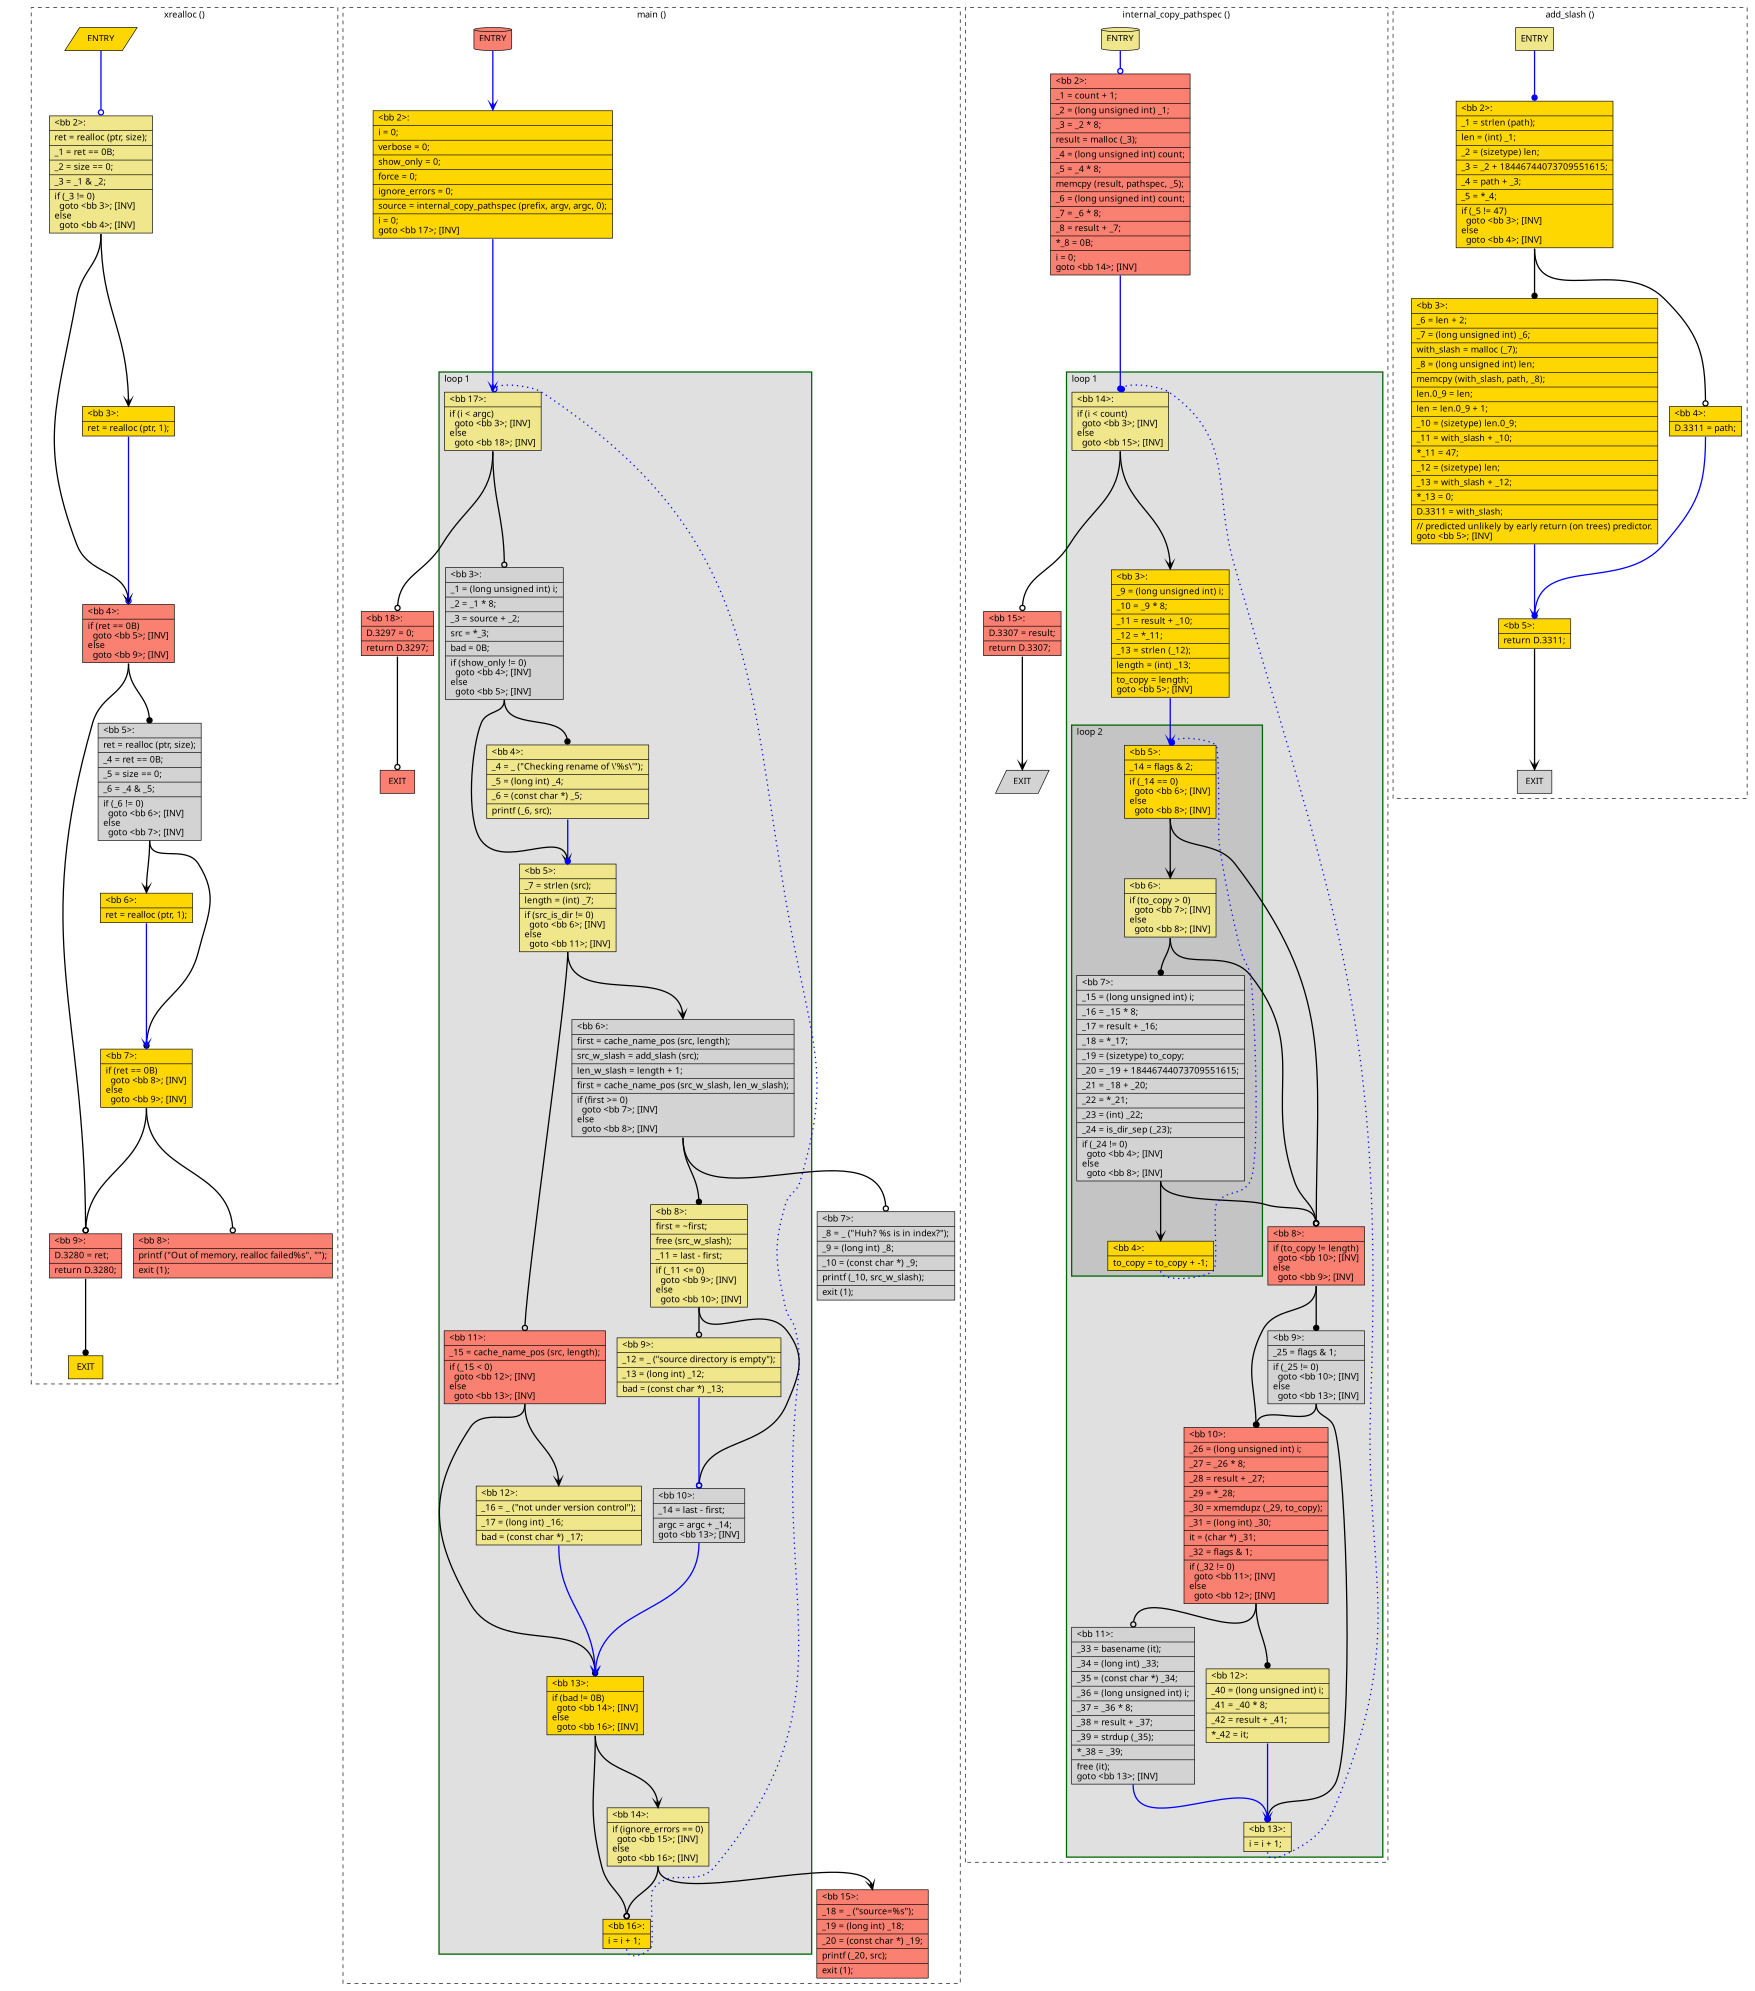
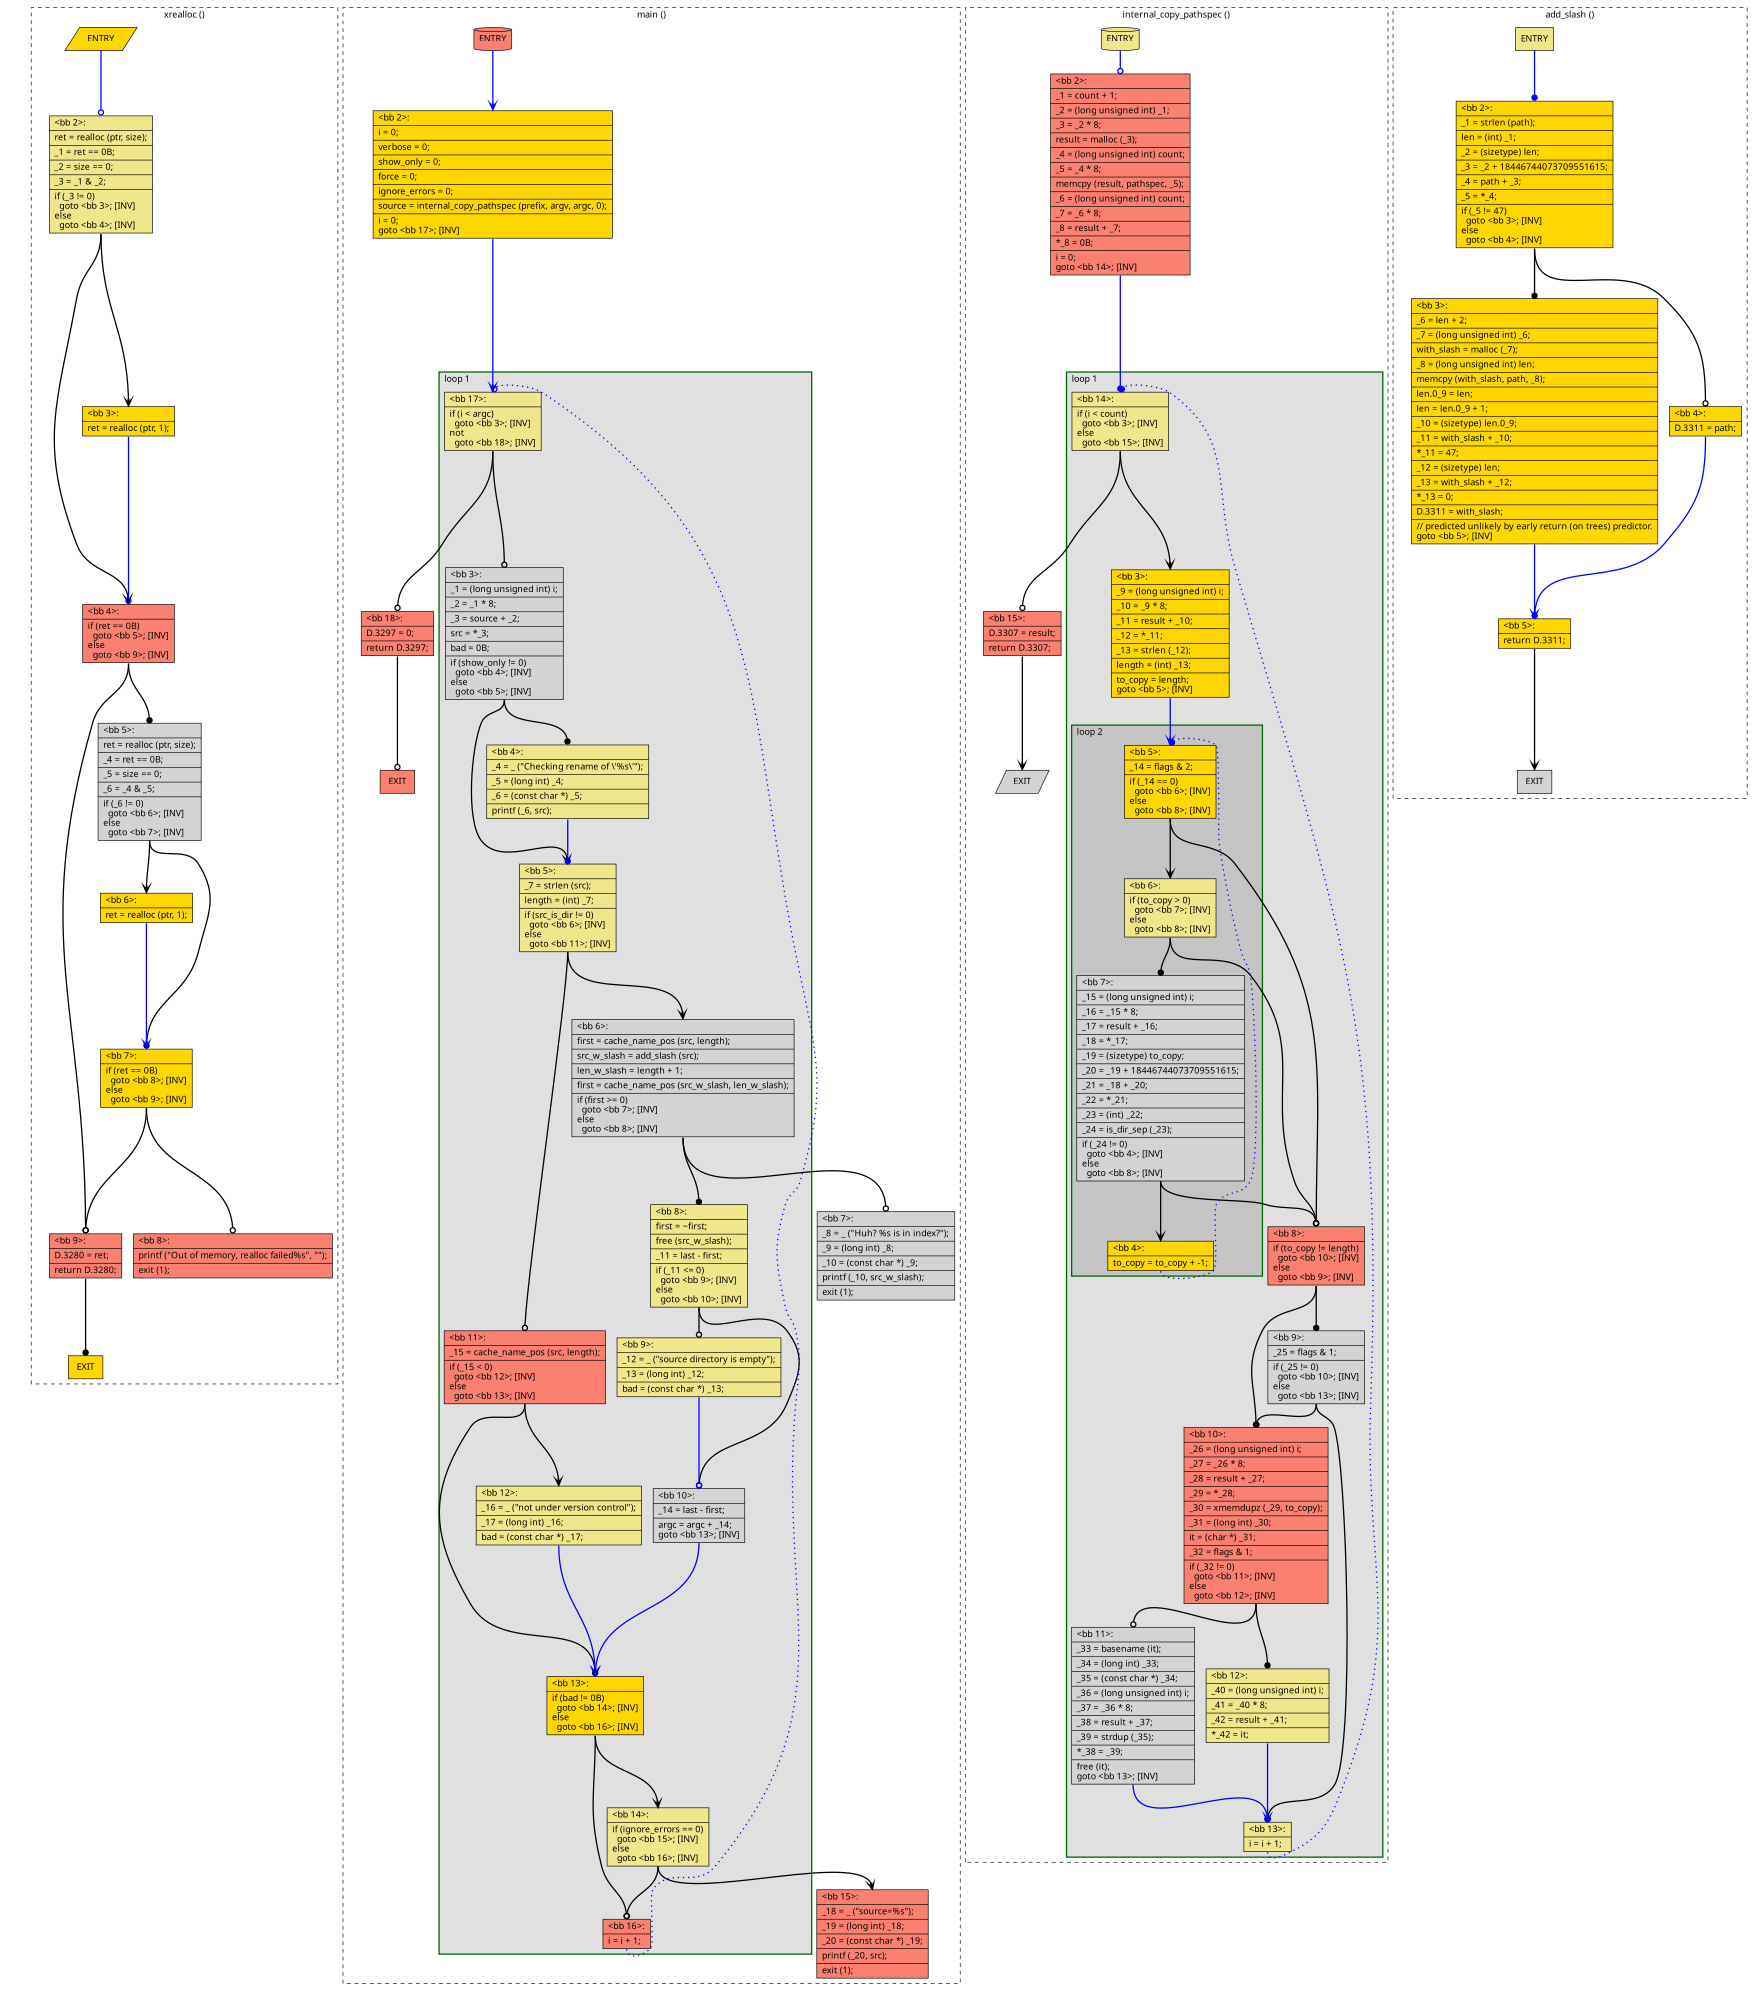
node "<bb 17>:": text "else" -> "not"
node "<bb 16>:": fillcolor gold -> salmon
